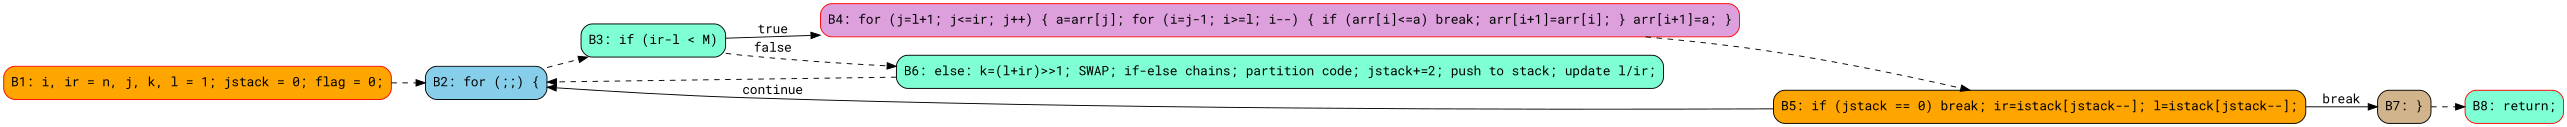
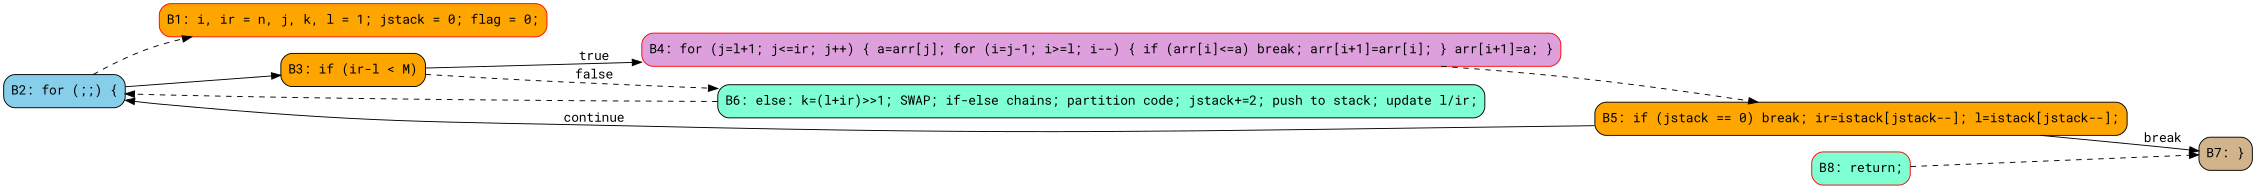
node "B3: if (ir-l < M)": fillcolor aquamarine -> orange
edge "B2: for (;;) {" -> "B3: if (ir-l < M)": style dashed -> solid
edge "B1: i, ir = n, j, k, l = 1; jstack = 0; flag = 0;" -> "B2: for (;;) {": reversed
edge "B7: }" -> "B8: return;": reversed
